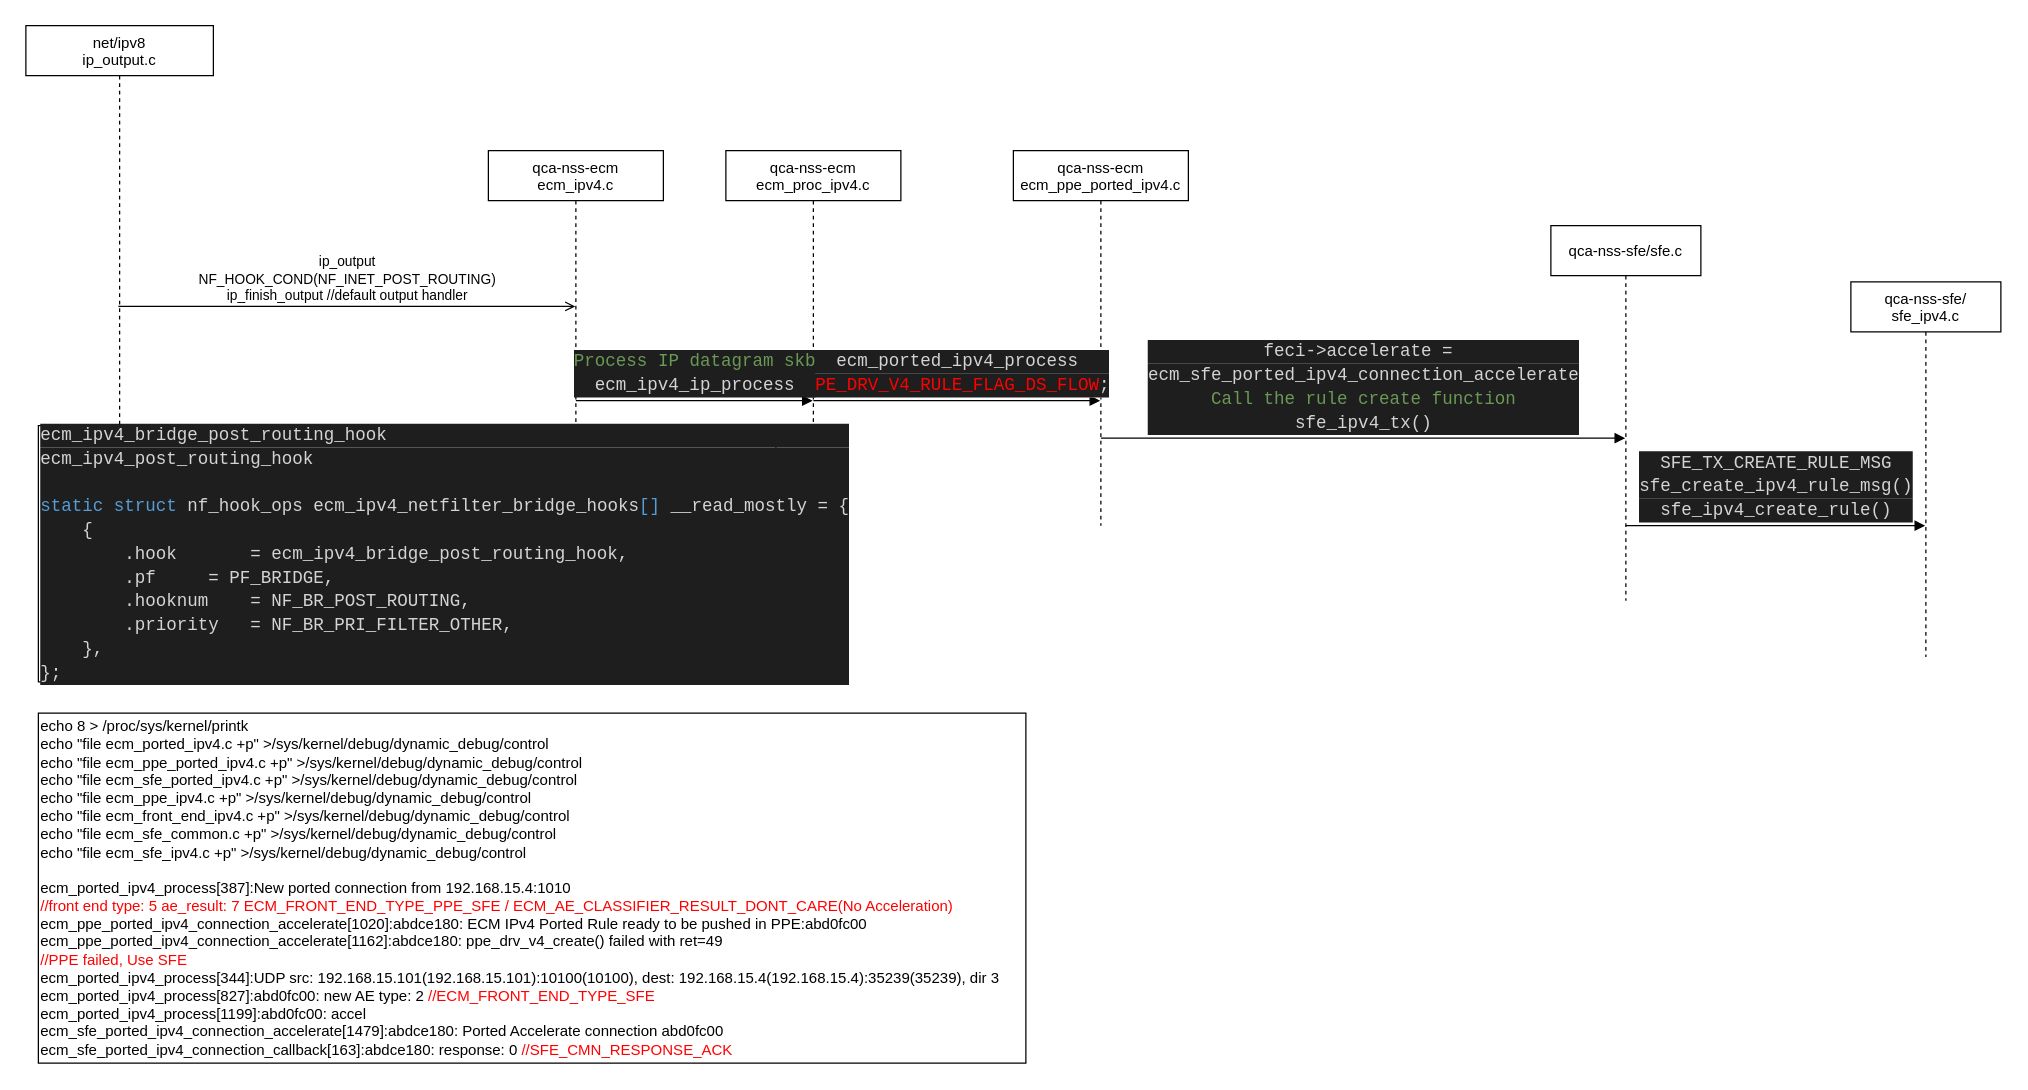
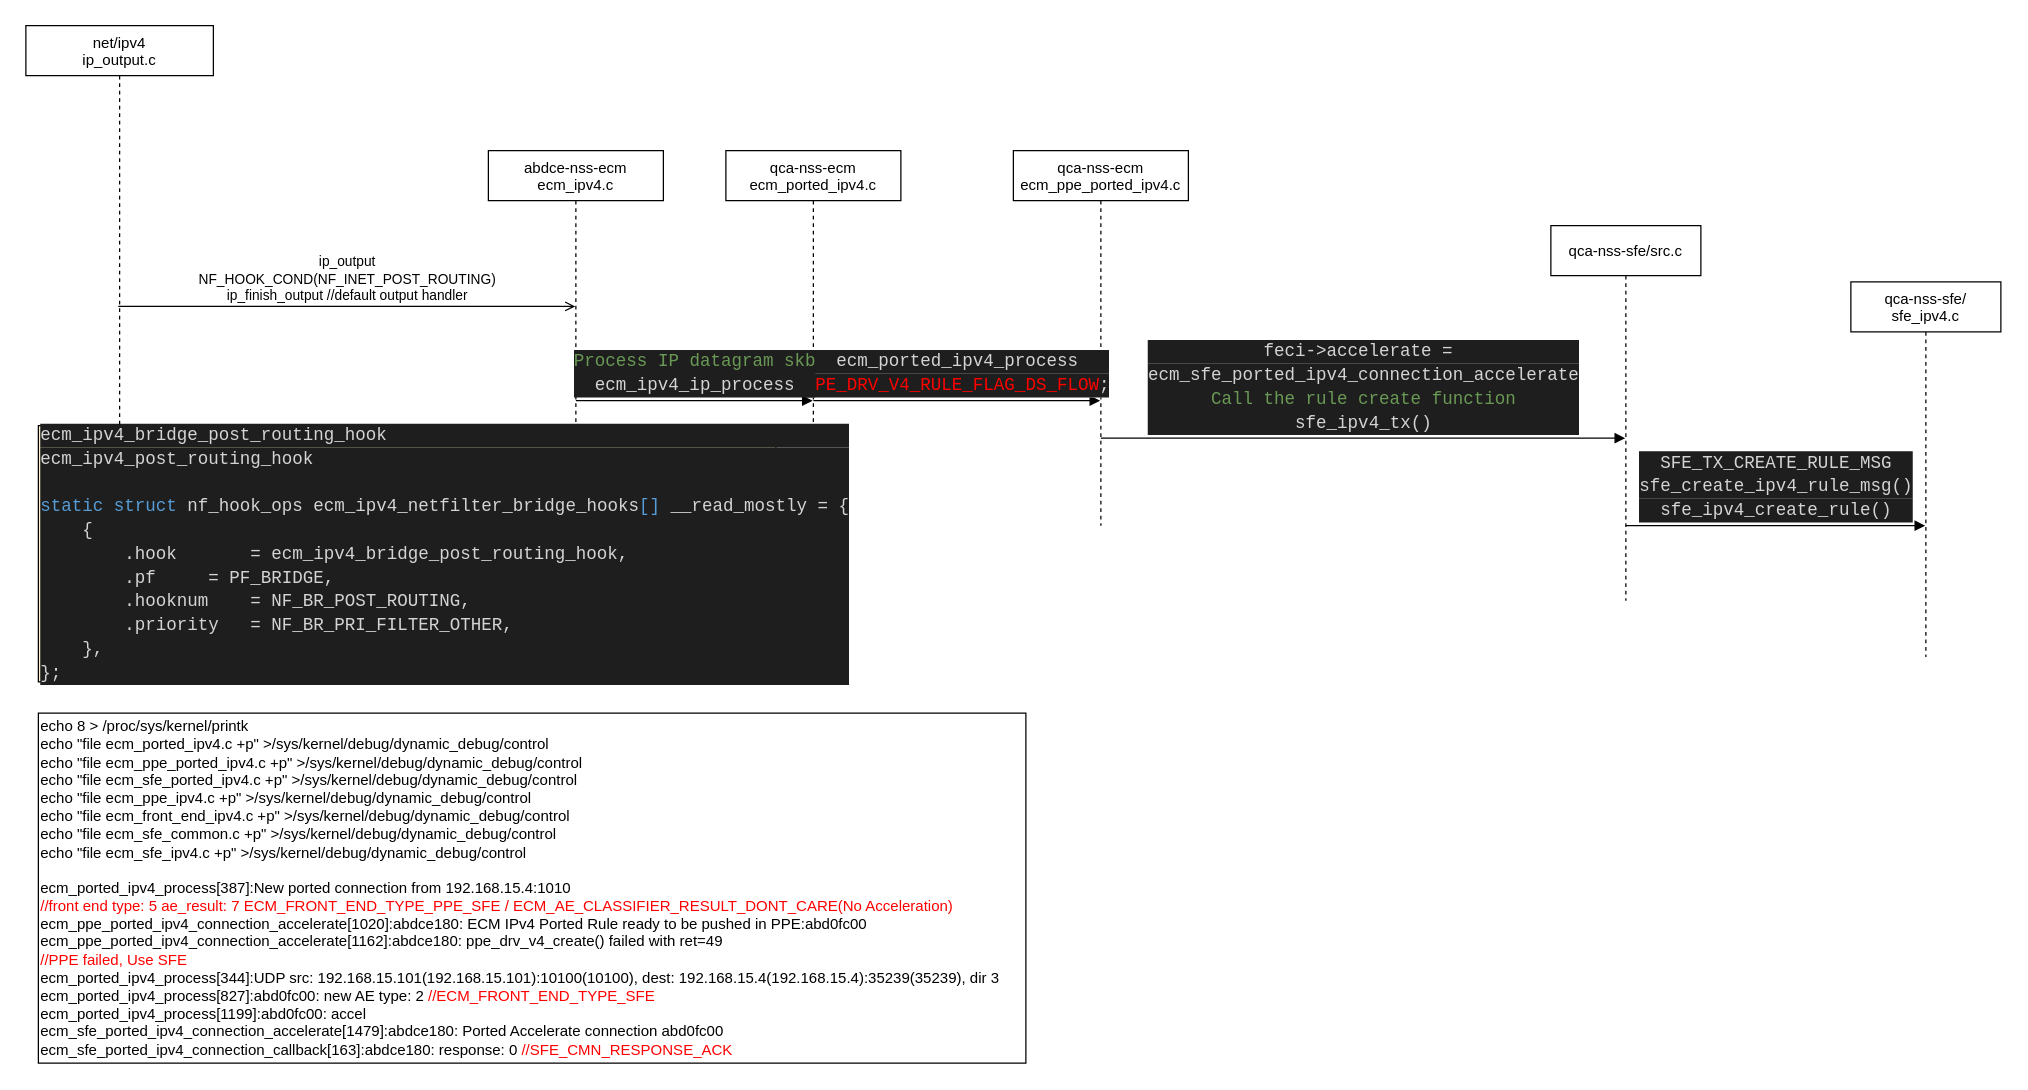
node "net/ipv8 ip_output.c": label "net/ipv8 ip_output.c" -> "net/ipv4 ip_output.c"
node "qca-nss-ecm ecm_ipv4.c": label "qca-nss-ecm ecm_ipv4.c" -> "abdce-nss-ecm ecm_ipv4.c"
node "qca-nss-ecm ecm_proc_ipv4.c": label "qca-nss-ecm ecm_proc_ipv4.c" -> "qca-nss-ecm ecm_ported_ipv4.c"
node "qca-nss-sfe/sfe.c": label "qca-nss-sfe/sfe.c" -> "qca-nss-sfe/src.c"
node "ecm_ipv4_bridge_post_routing_hook ecm_ipv4_post_routing_hook static struct nf_hook_ops ecm_ipv4_netfilter_bridge_hooks[] __read_mostly = { { .hook = ecm_ipv4_bridge_post_routing_hook, .pf = PF_BRIDGE, .hooknum = NF_BR_POST_ROUTING, .priority = NF_BR_PRI_FILTER_OTHER, }, };": fillcolor #ffffff -> #fff2cc
